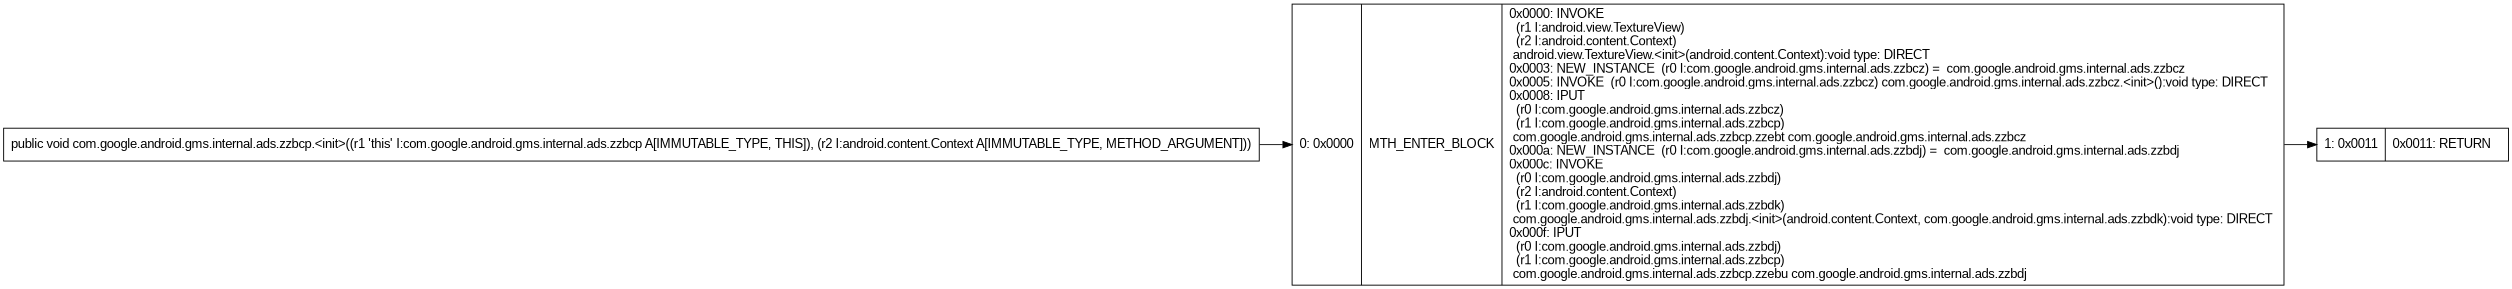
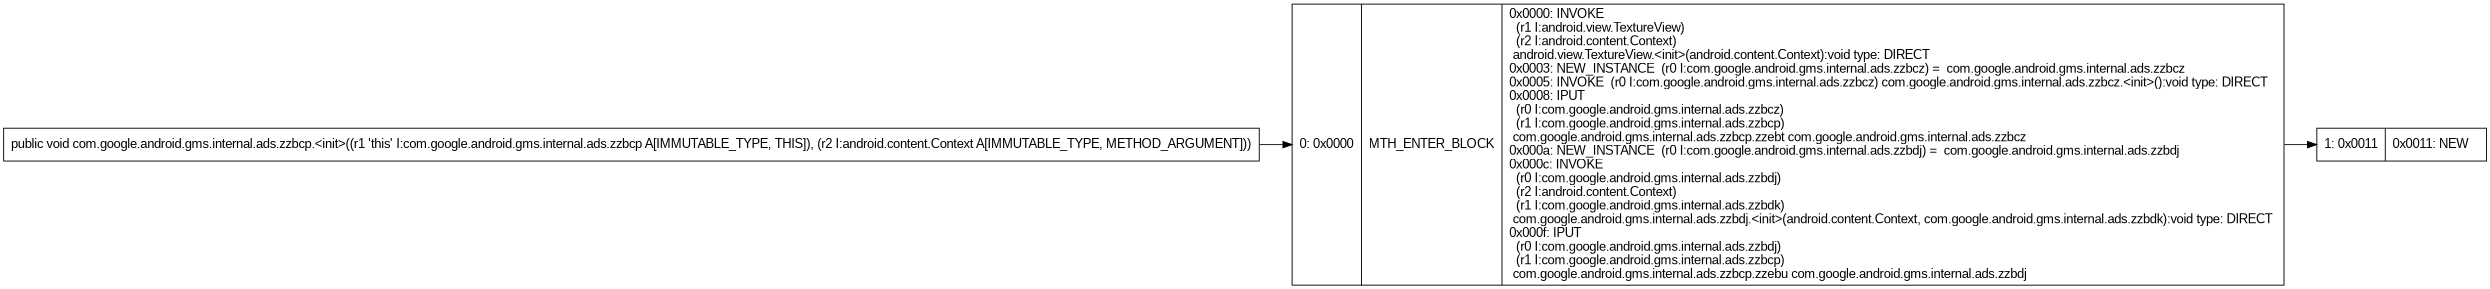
node "1: 0x0011": text "0x0011: RETURN" -> "0x0011: NEW"
